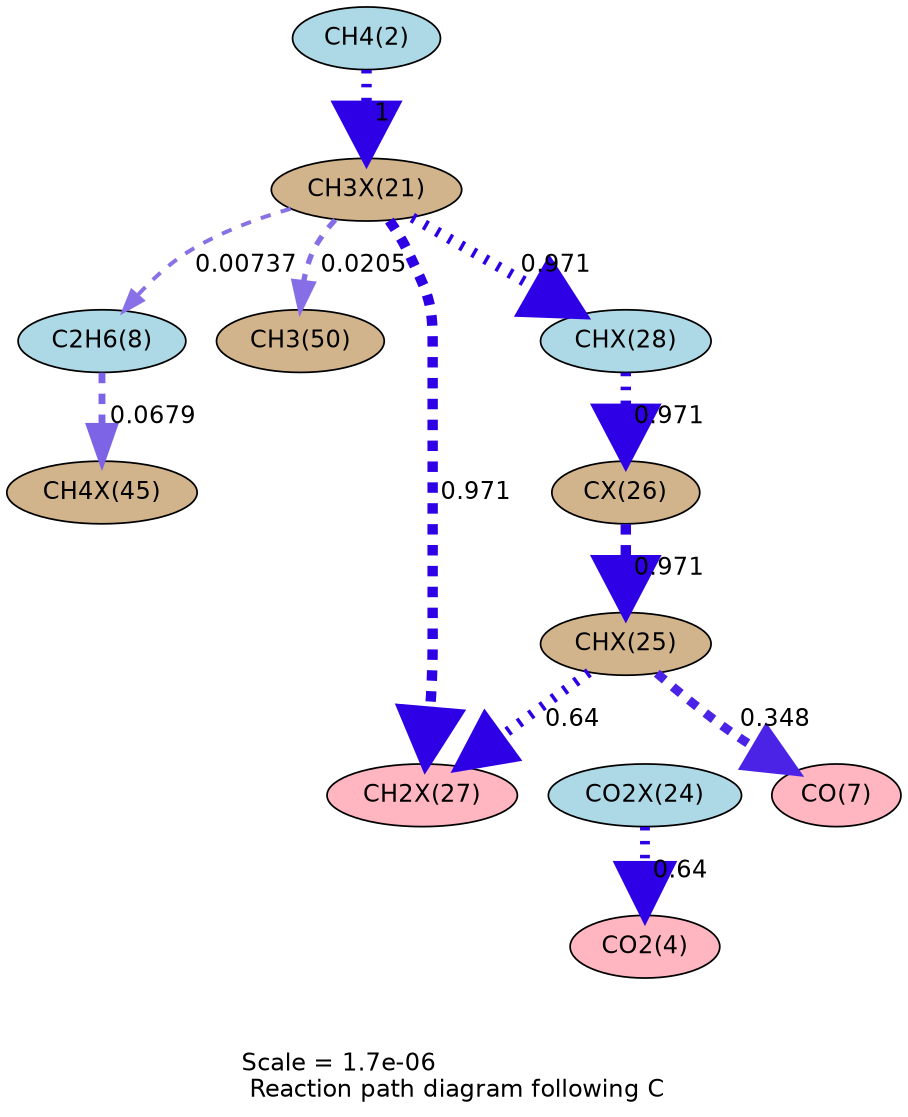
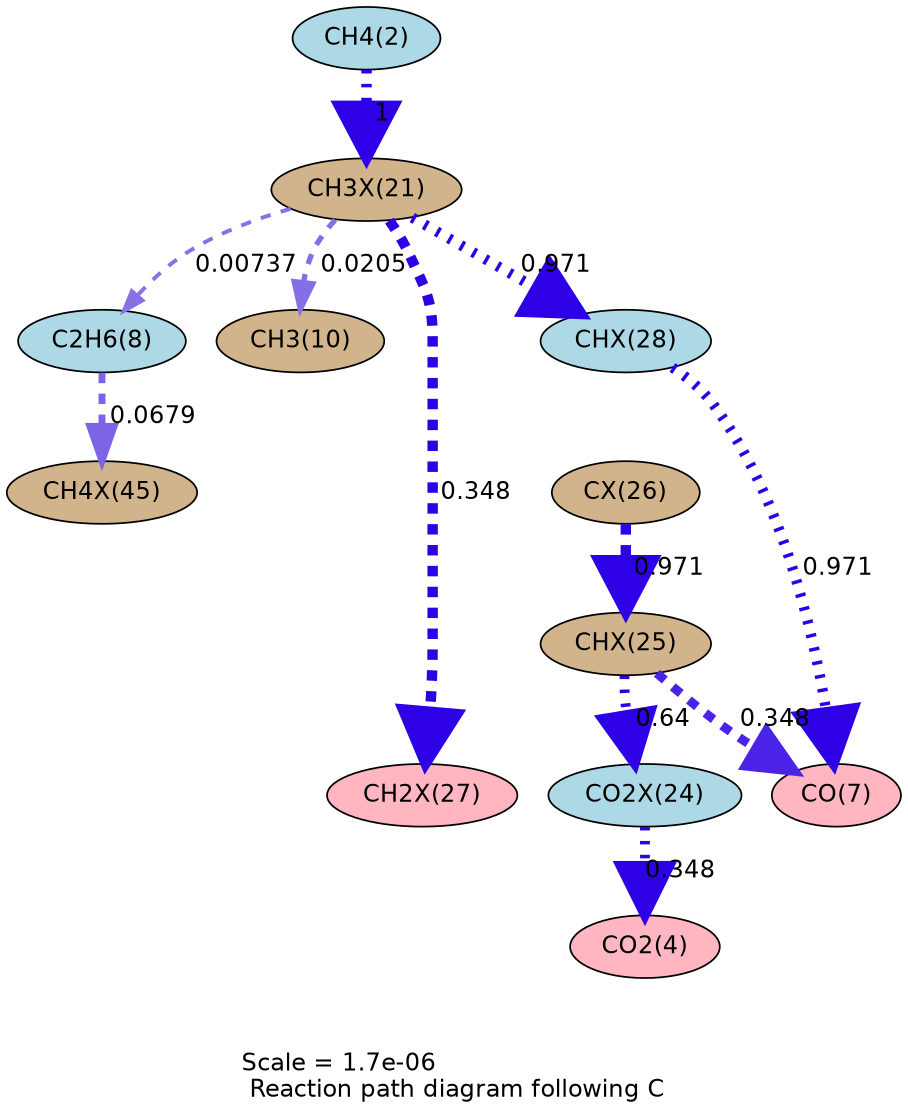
node "CH3(50)": label "CH3(50)" -> "CH3(10)"
edge "CHX(28)" -> "CX(26)": now "CHX(28)" -> "CO(7)"
edge "CH3X(21)" -> "CH2X(27)": label " 0.971" -> " 0.348"
edge "CHX(25)" -> "CH2X(27)": now "CHX(25)" -> "CO2X(24)"
edge "CO2X(24)" -> "CO2(4)": label " 0.64" -> " 0.348"
